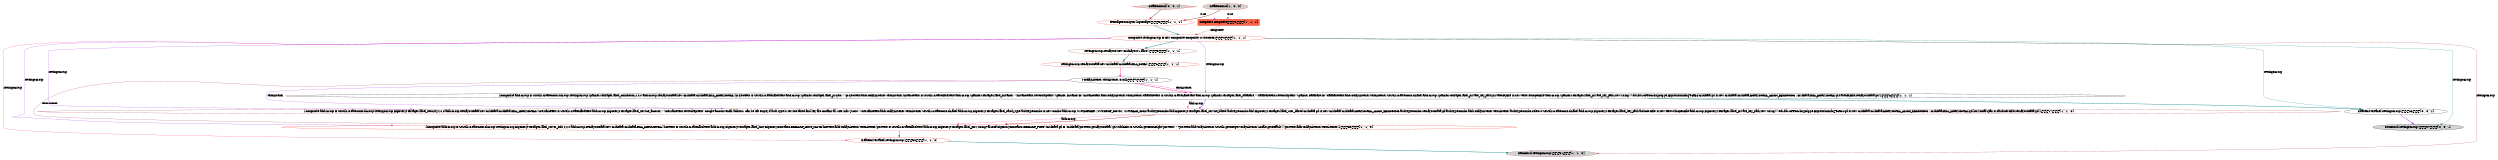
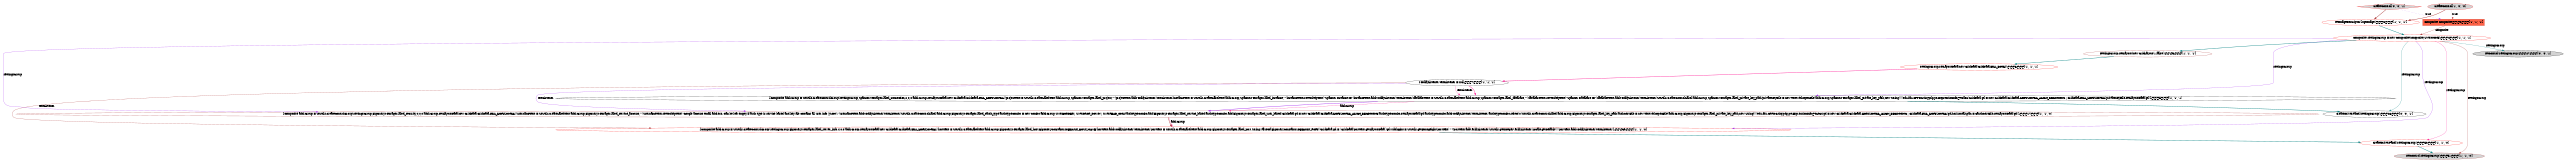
edge "createDriverPanel(settingsGroup)@@@26@@@['0', '0', '1']" -> "setControl(settingsGroup)@@@27@@@['0', '0', '1']": removed
